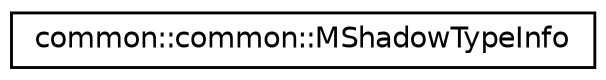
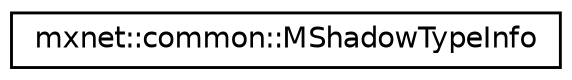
node "common::common::MShadowTypeInfo": label "common::common::MShadowTypeInfo" -> "mxnet::common::MShadowTypeInfo"
